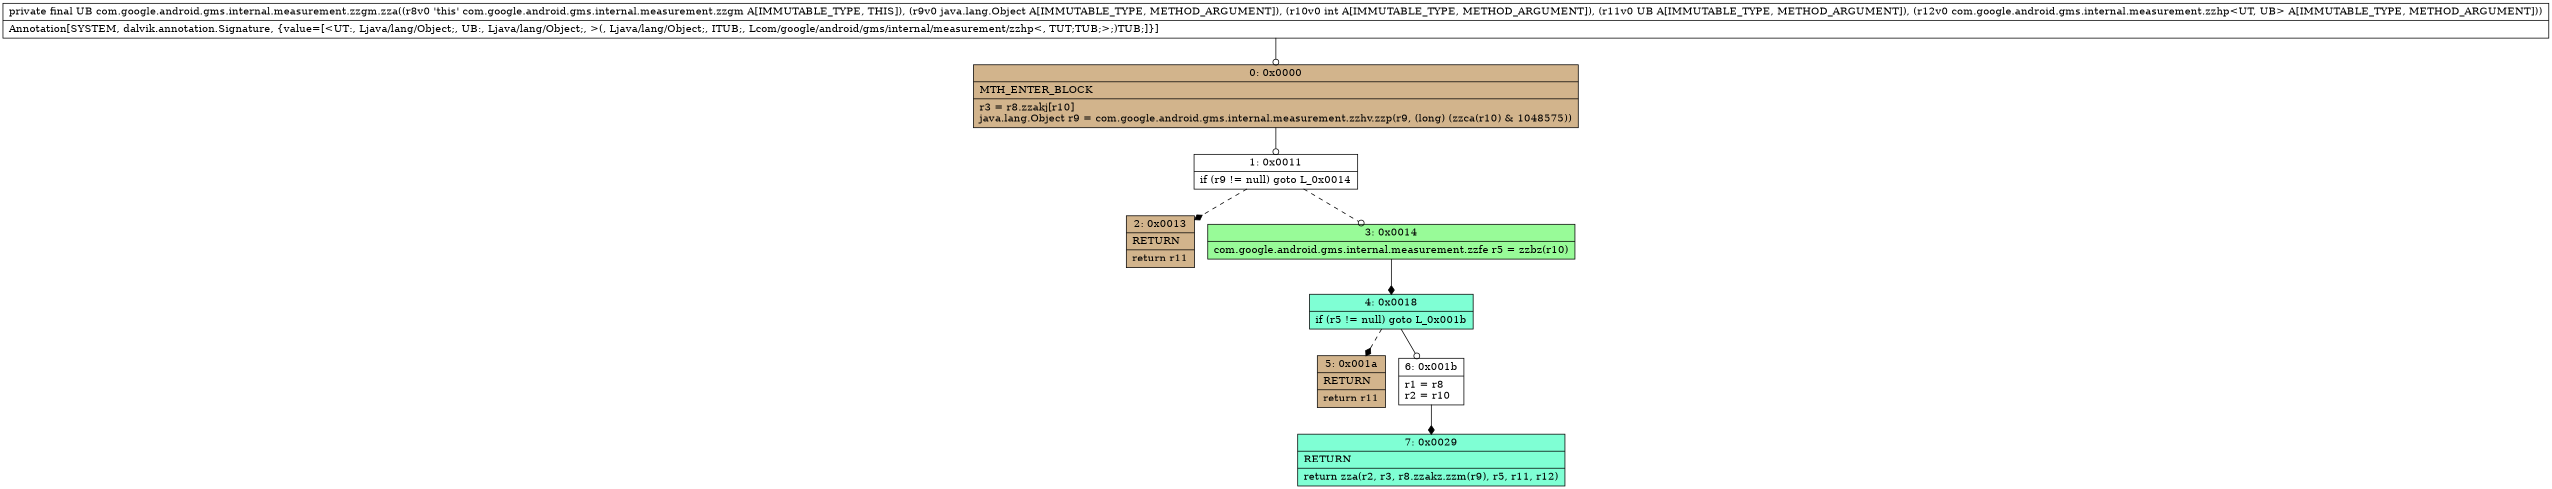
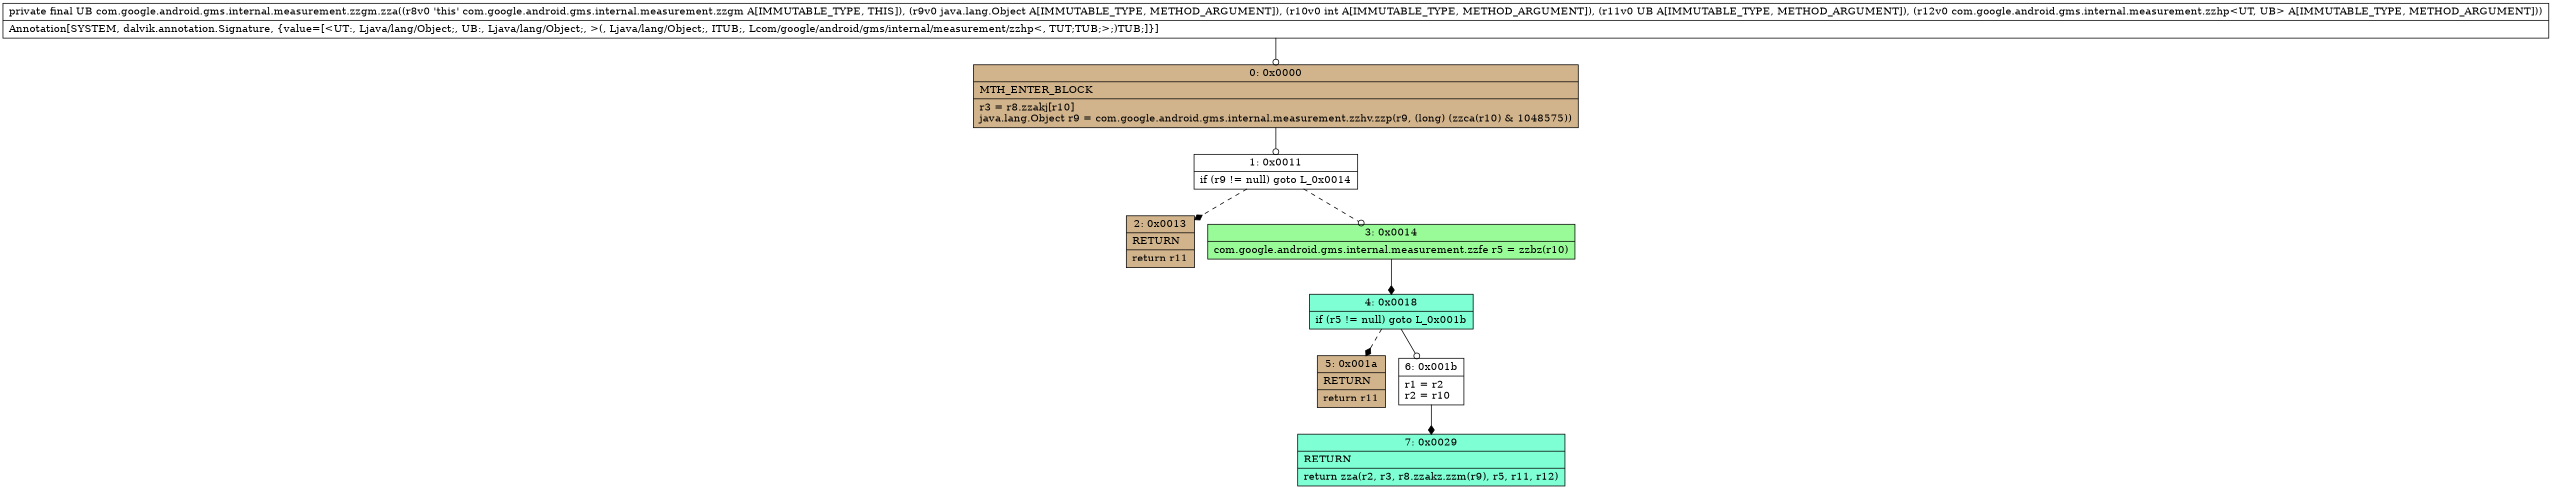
node "6: 0x001b": text "r1 = r8" -> "r1 = r2"
